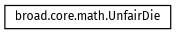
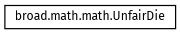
node "broad.core.math.UnfairDie": label "broad.core.math.UnfairDie" -> "broad.math.math.UnfairDie"
